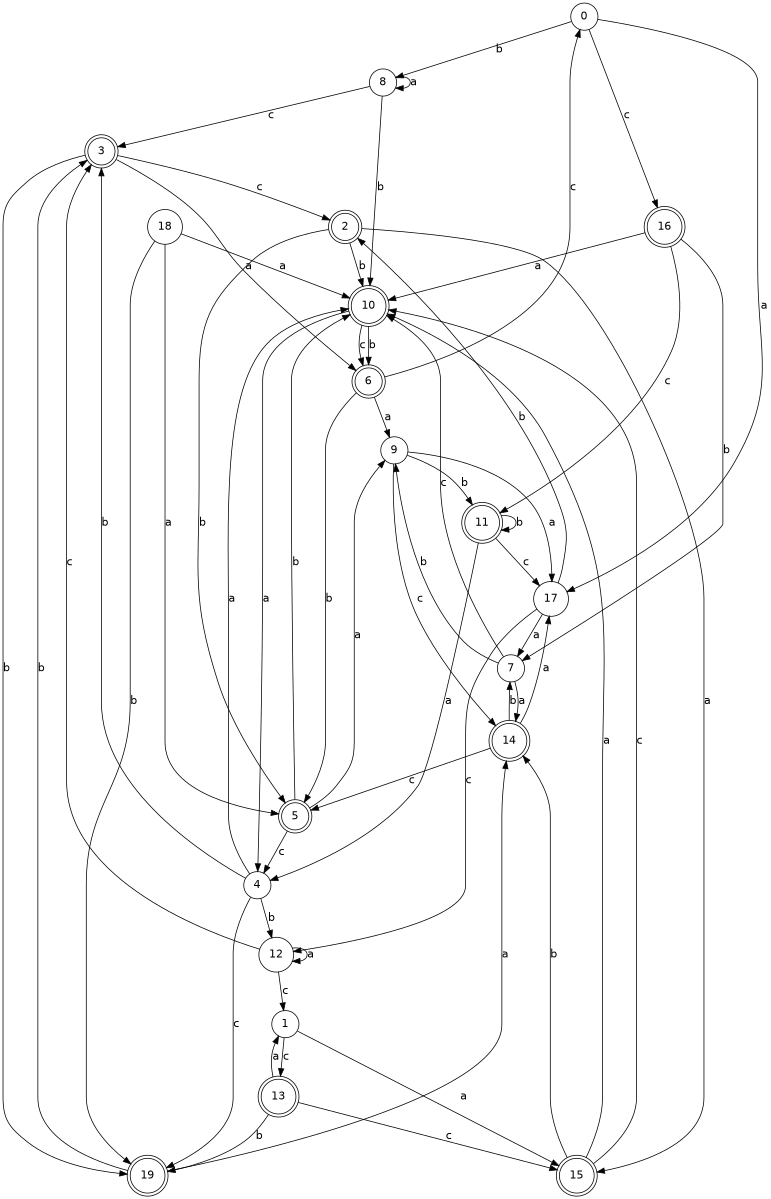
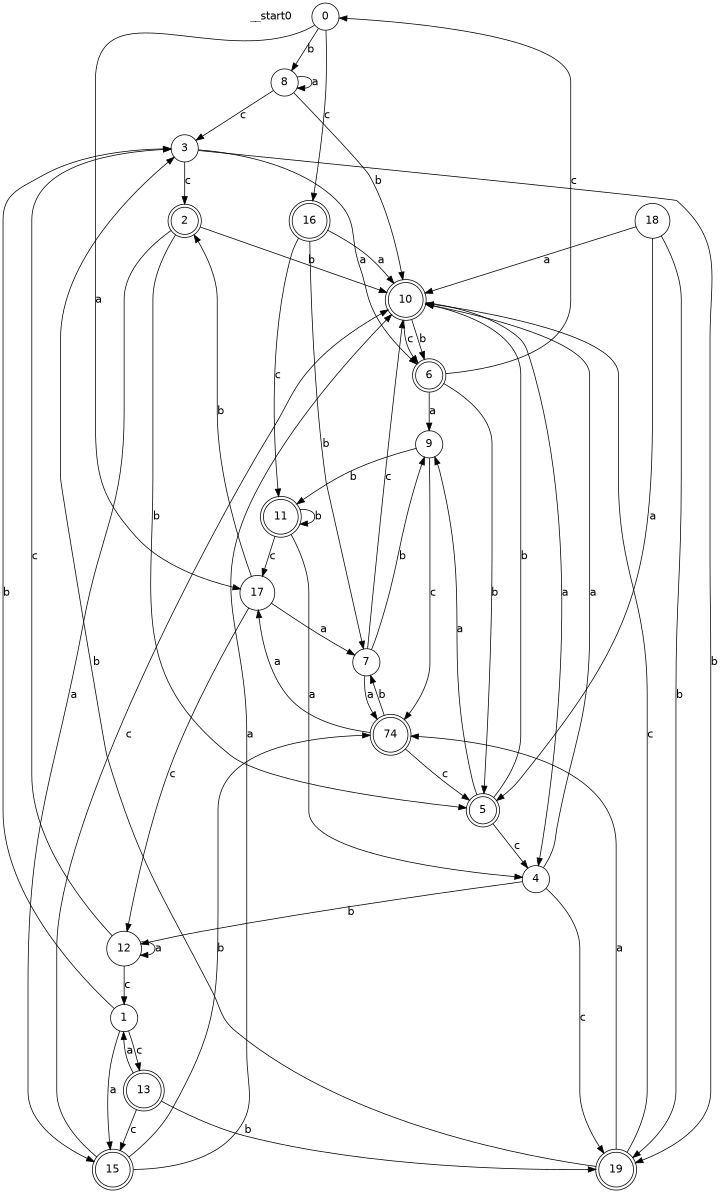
node "__start0": added
node "3": shape doublecircle -> circle
edge "9" -> "17": removed, label "a"
edge "4" -> "3": now "1" -> "3"
edge "19" -> "10": added, label "c"
node "14": label "14" -> "74"
